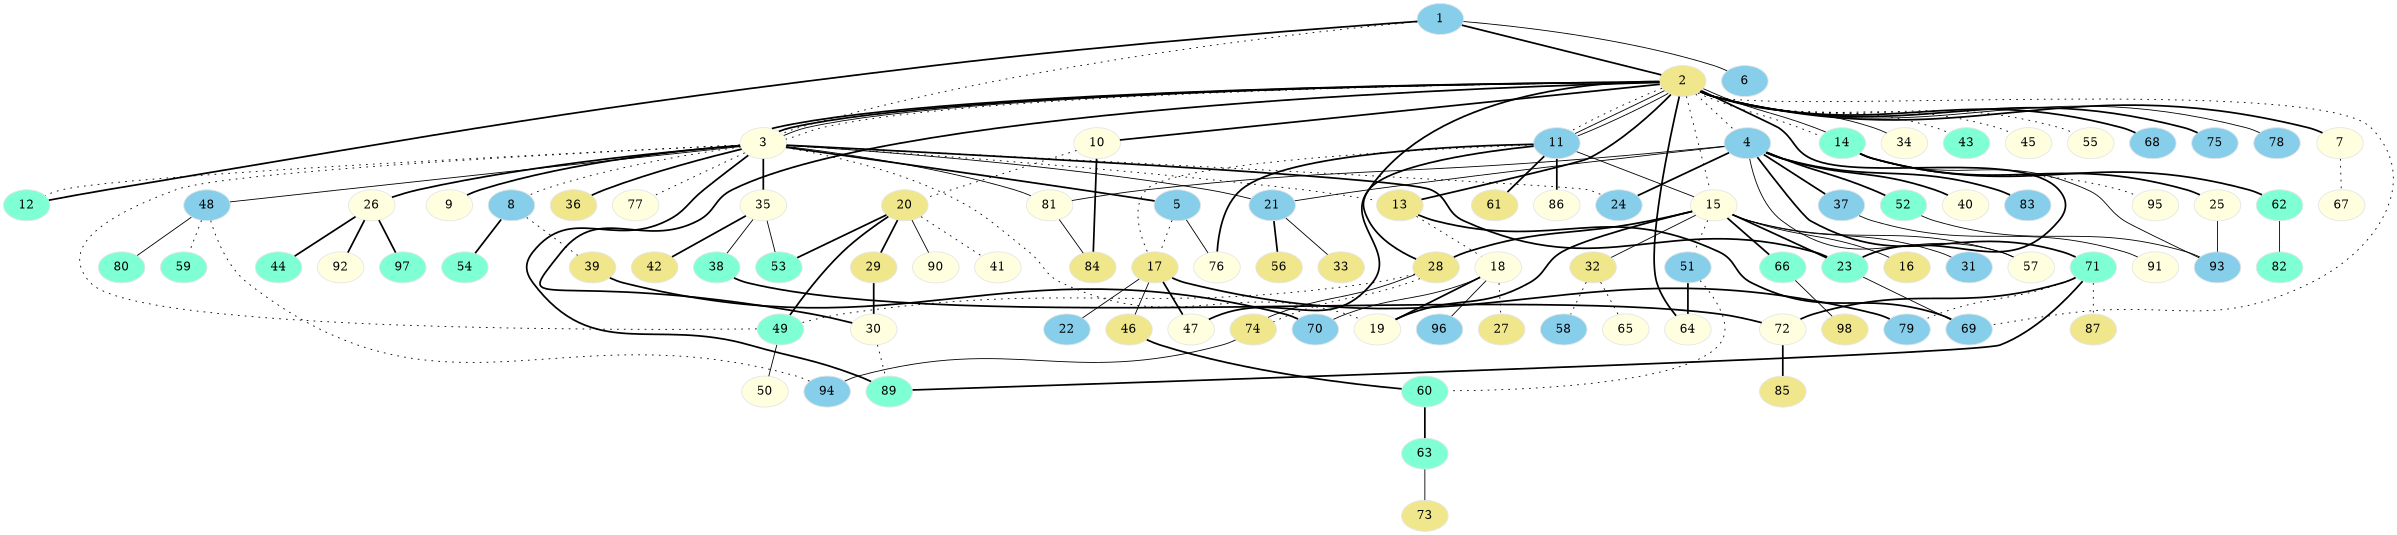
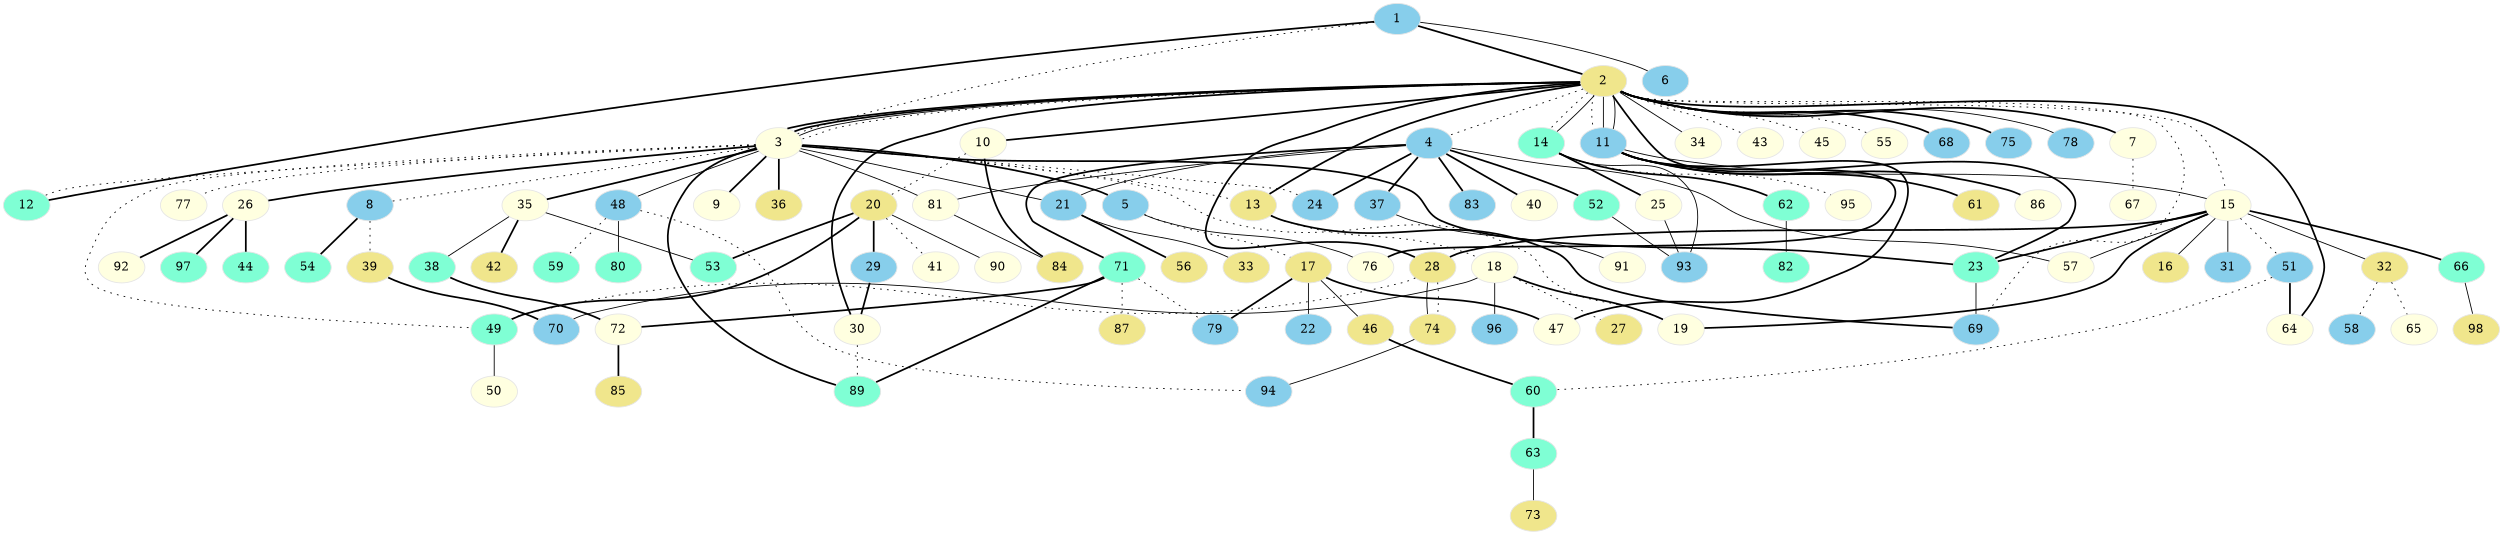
node "43": fillcolor aquamarine -> lightyellow
edge "11" -- "17": removed
node "29": fillcolor khaki -> skyblue
